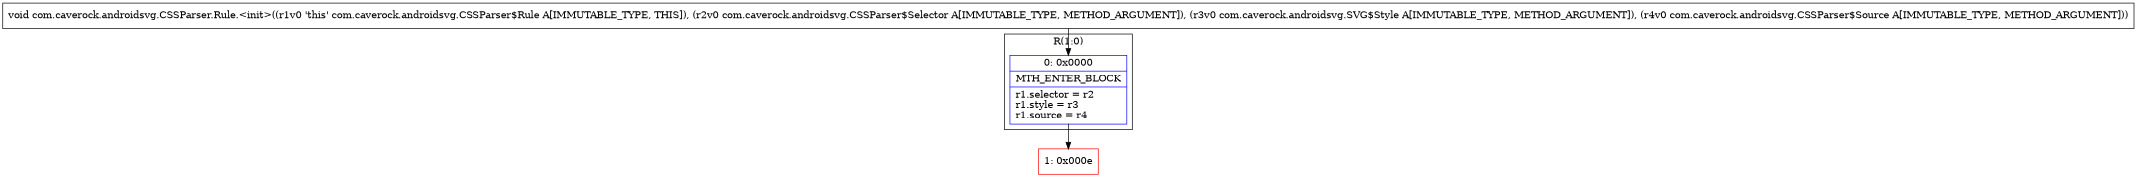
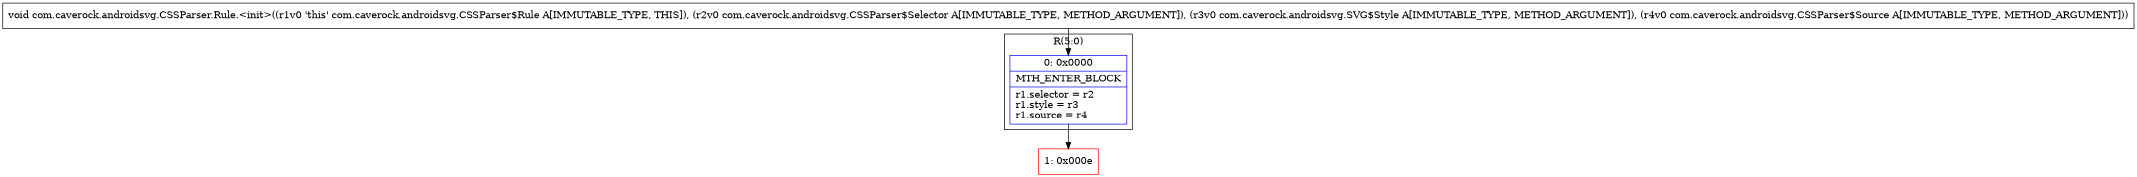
cluster "R(1:0)": label "R(1:0)" -> "R(5:0)"
